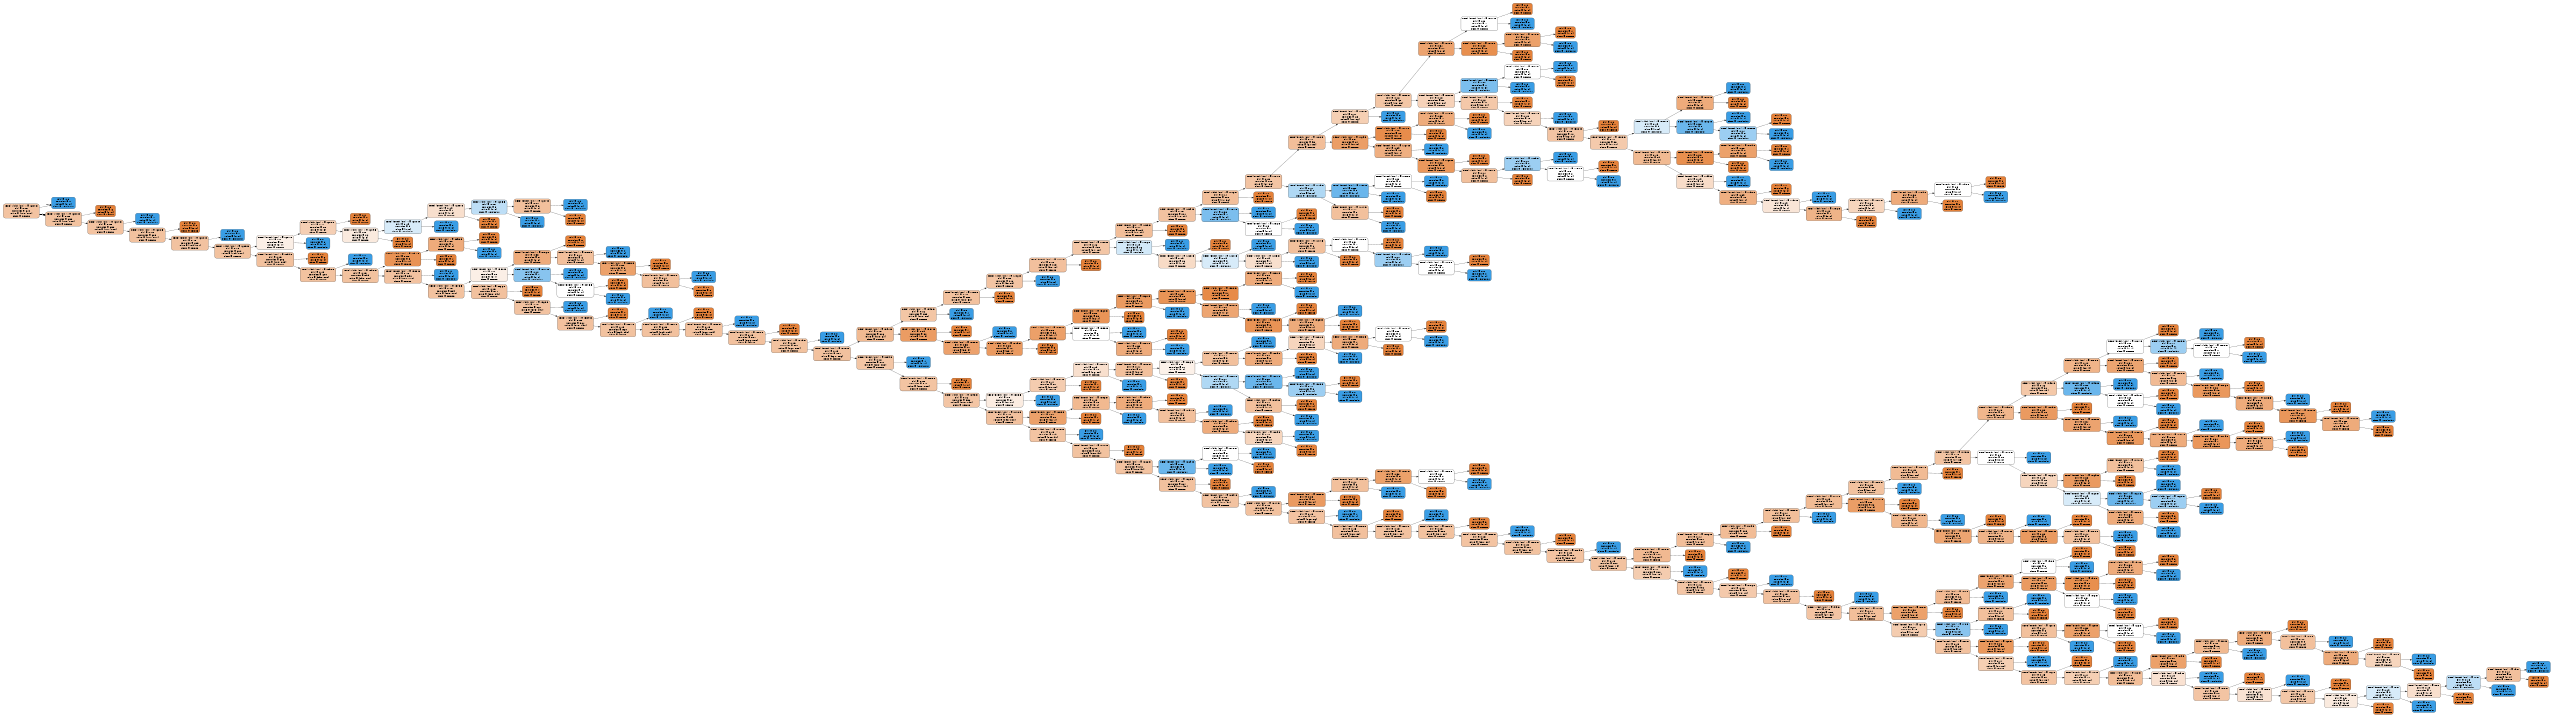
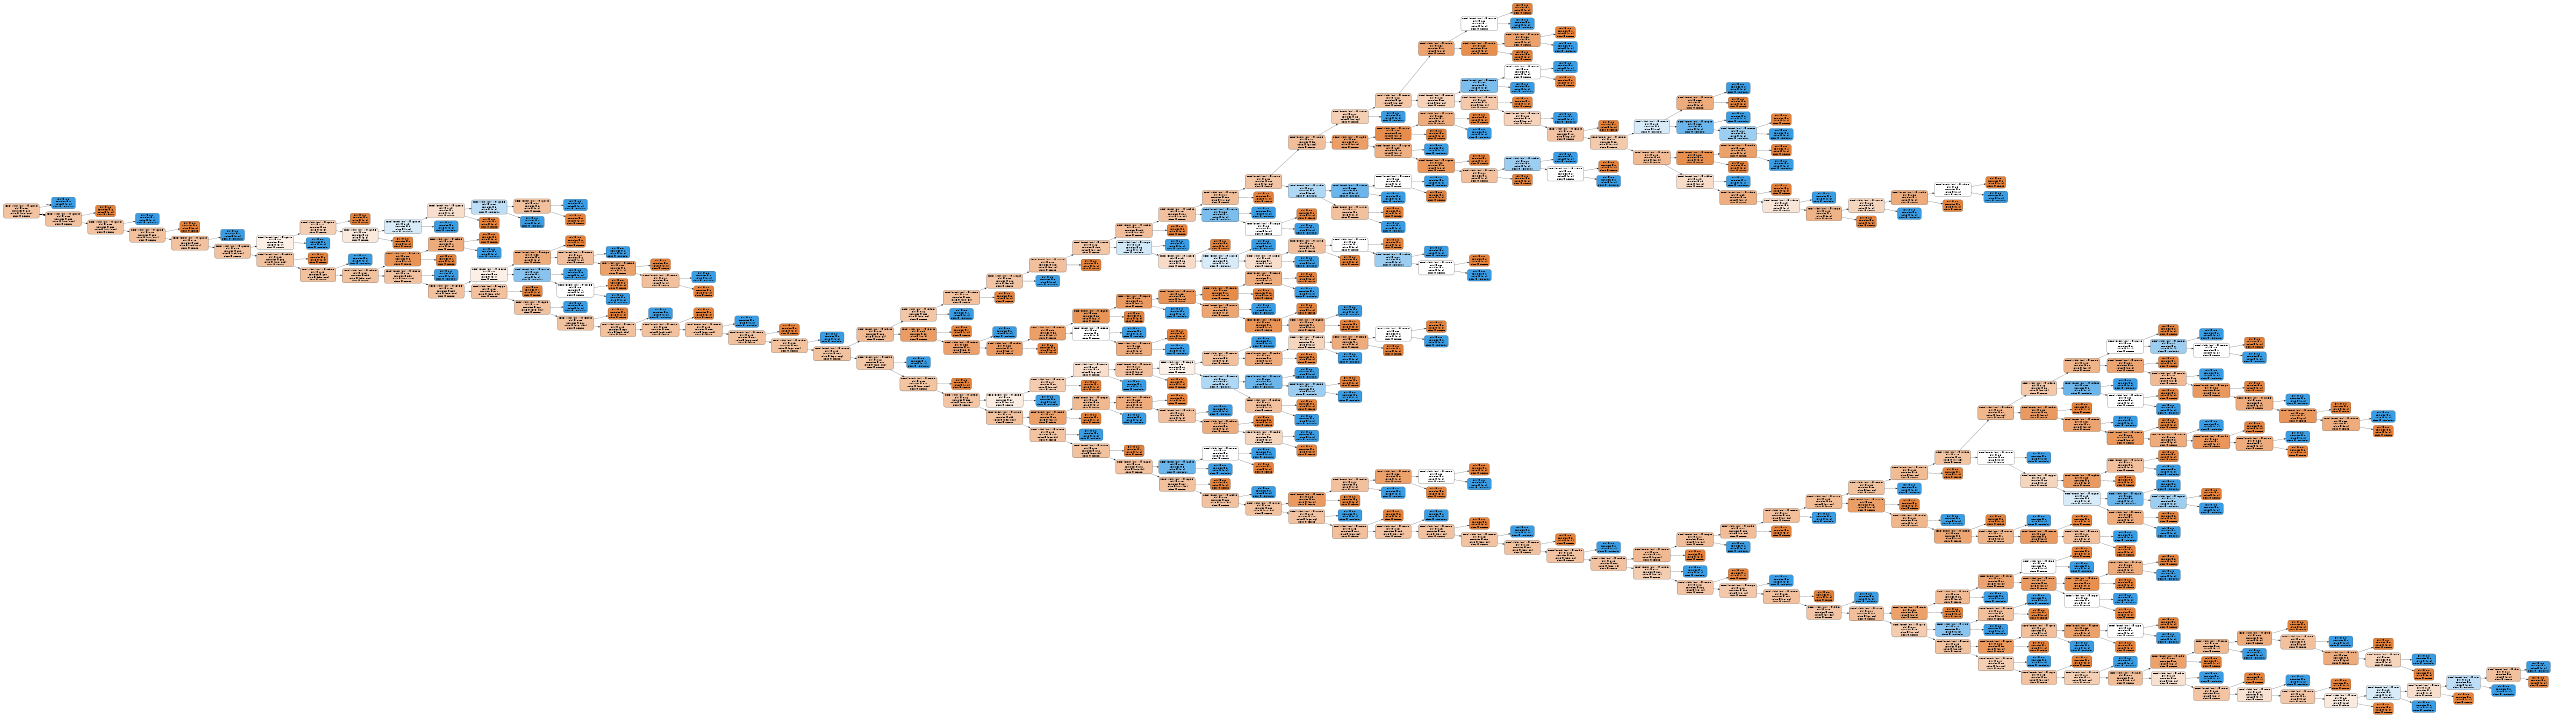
node "gini = 0.0 samples = 10 value = [10, 0] class = setosa": added
